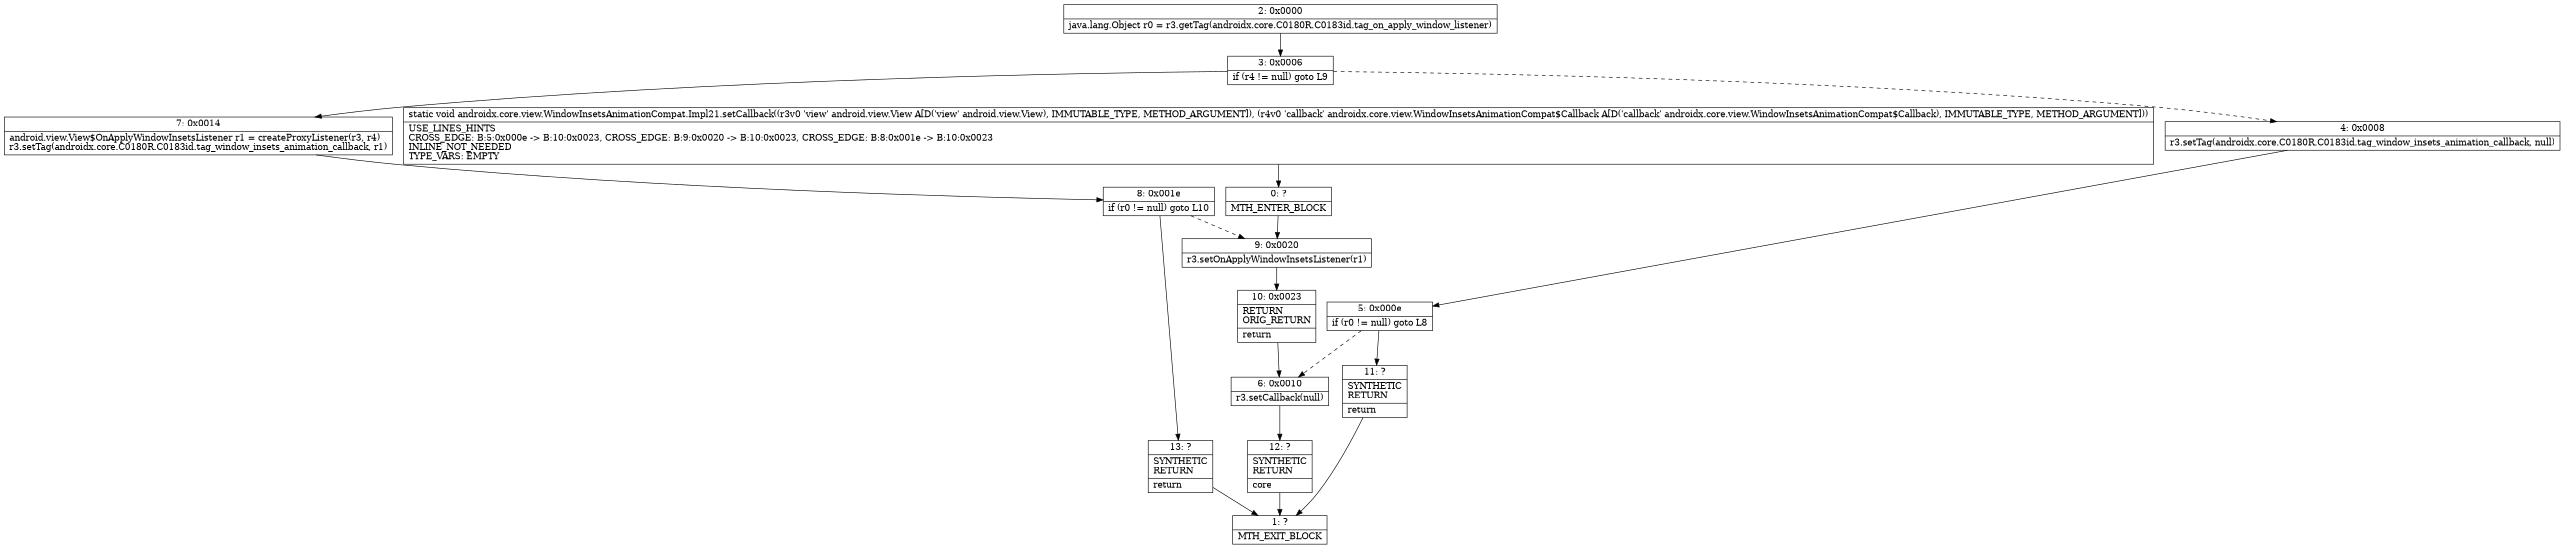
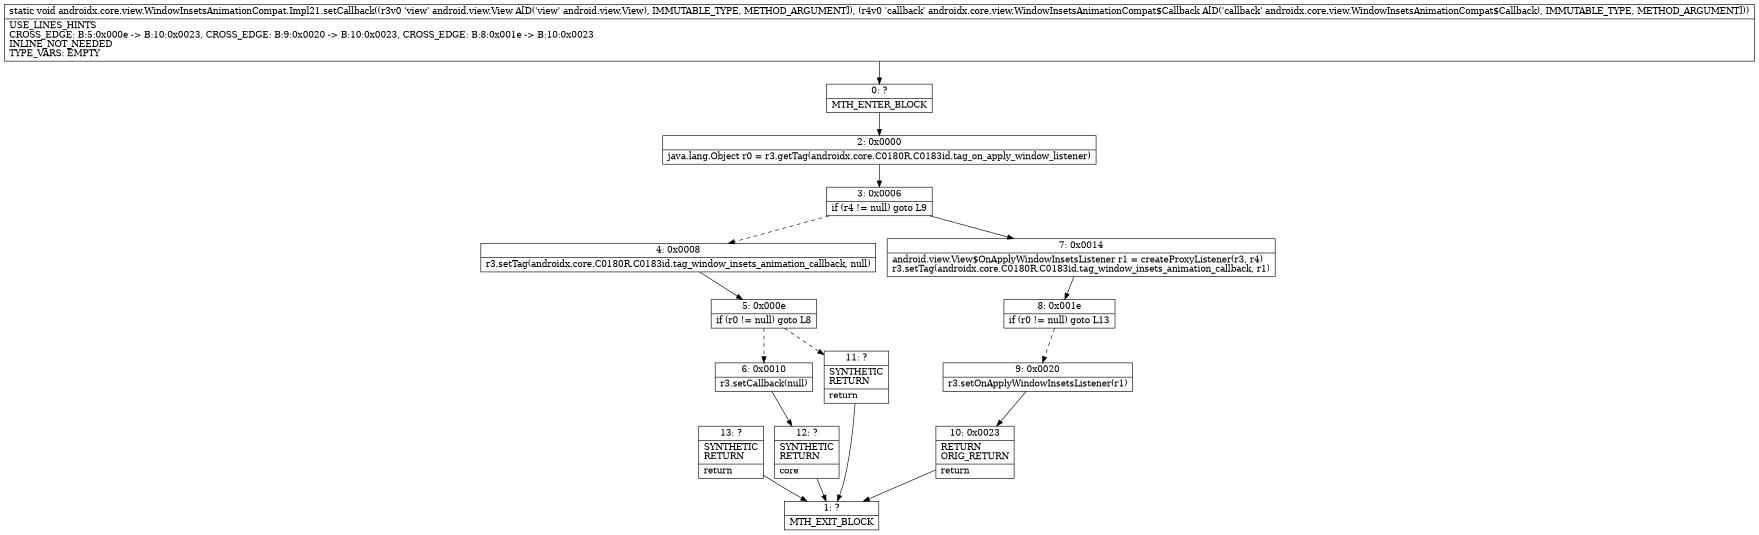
node "8: 0x001e": text "if (r0 != null) goto L10" -> "if (r0 != null) goto L13"
edge "0: ?" -> "9: 0x0020": now "0: ?" -> "2: 0x0000"
edge "8: 0x001e" -> "13: ?": removed
edge "5: 0x000e" -> "11: ?": style solid -> dashed
edge "10: 0x0023" -> "6: 0x0010": now "10: 0x0023" -> "1: ?"
